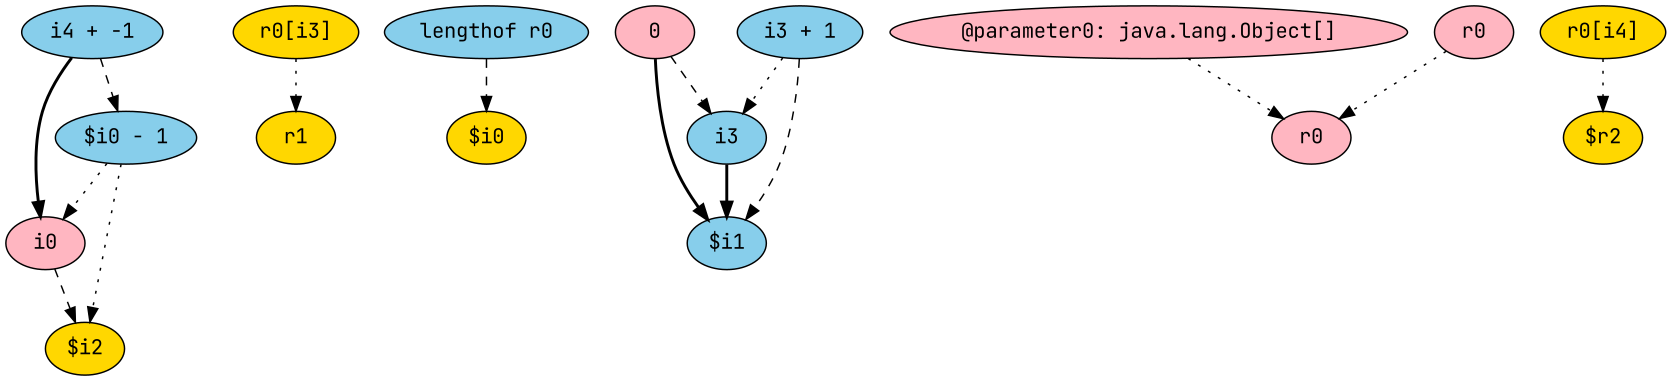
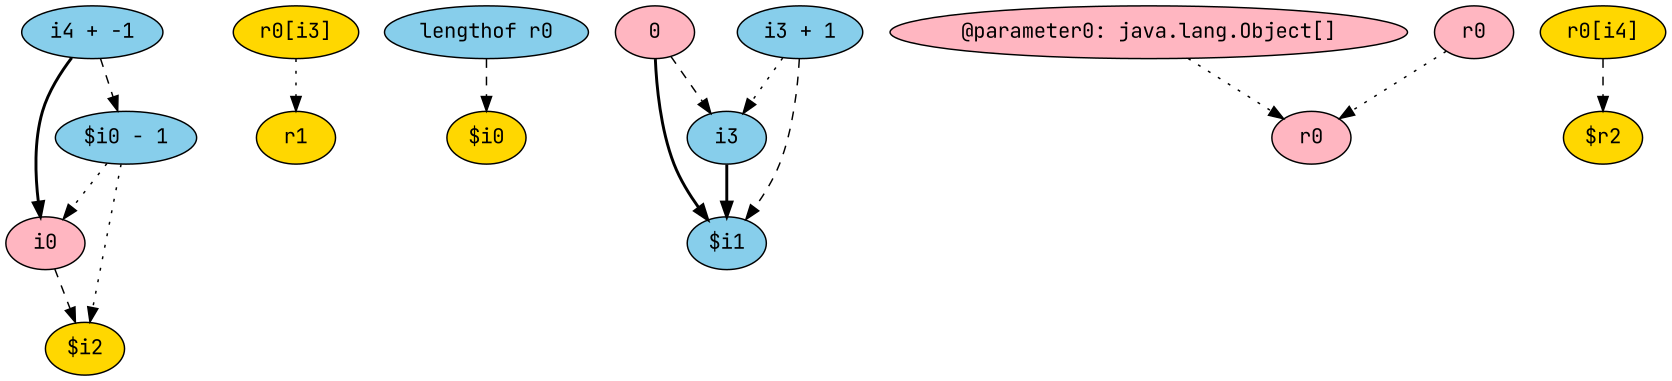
edge "r0[i4]" -> "$r2": style dotted -> dashed
